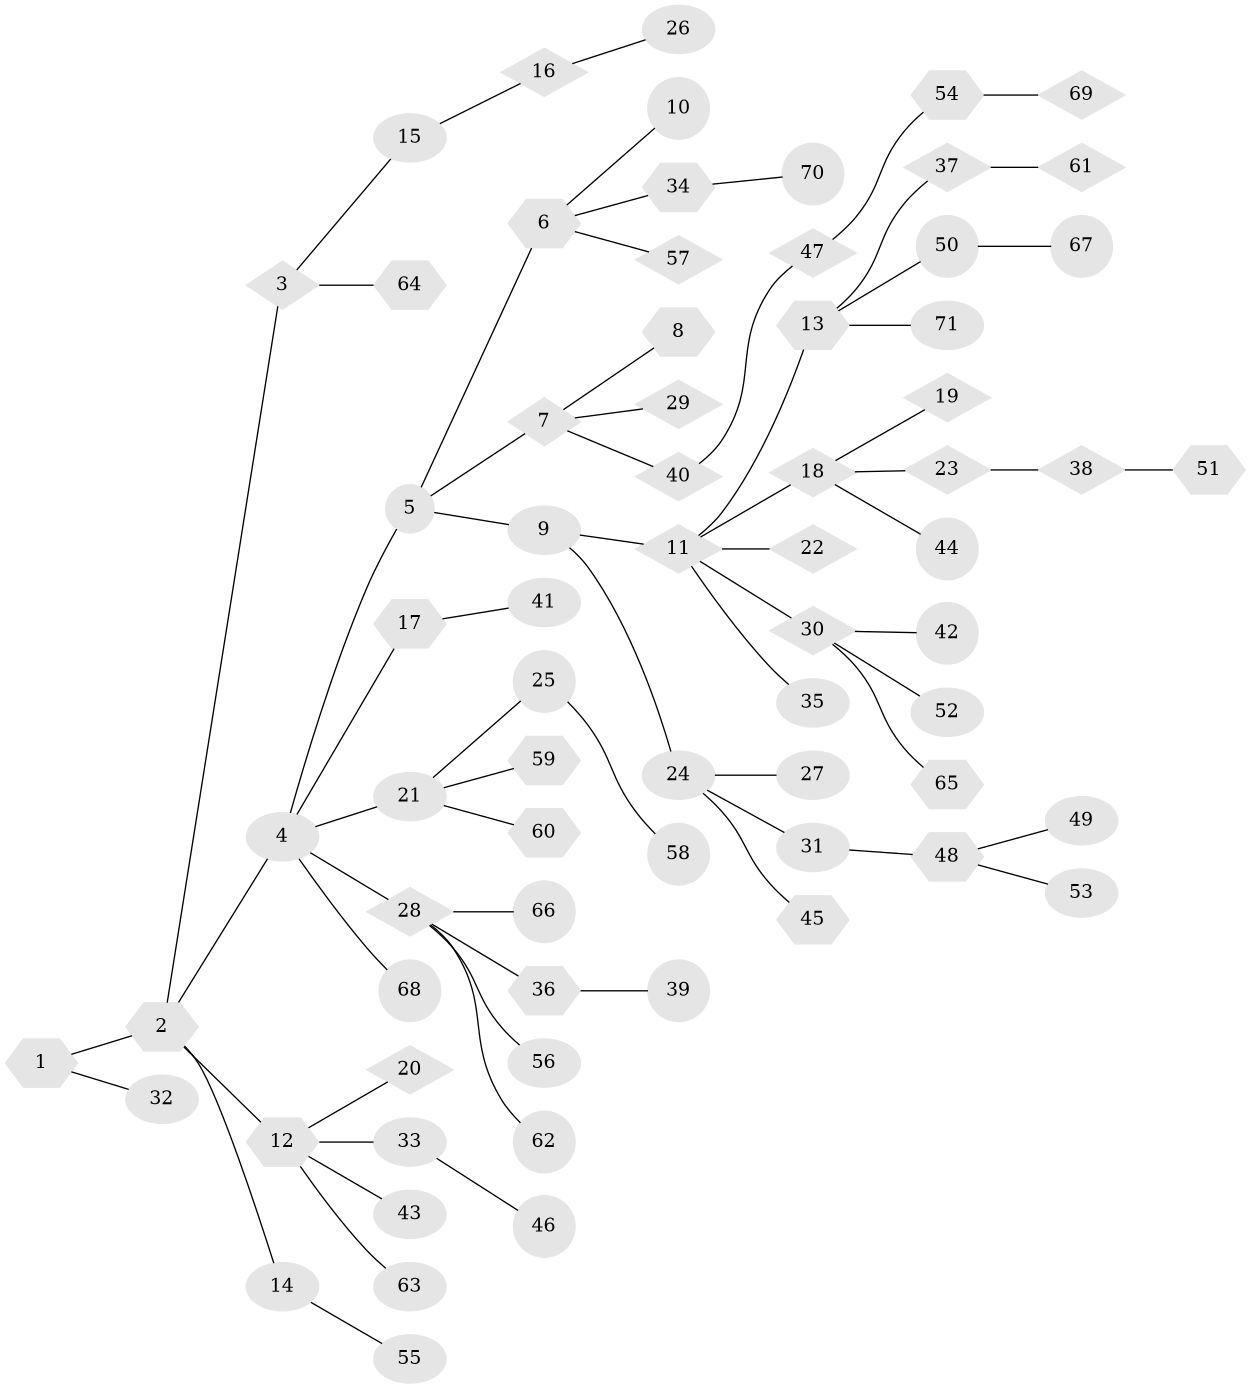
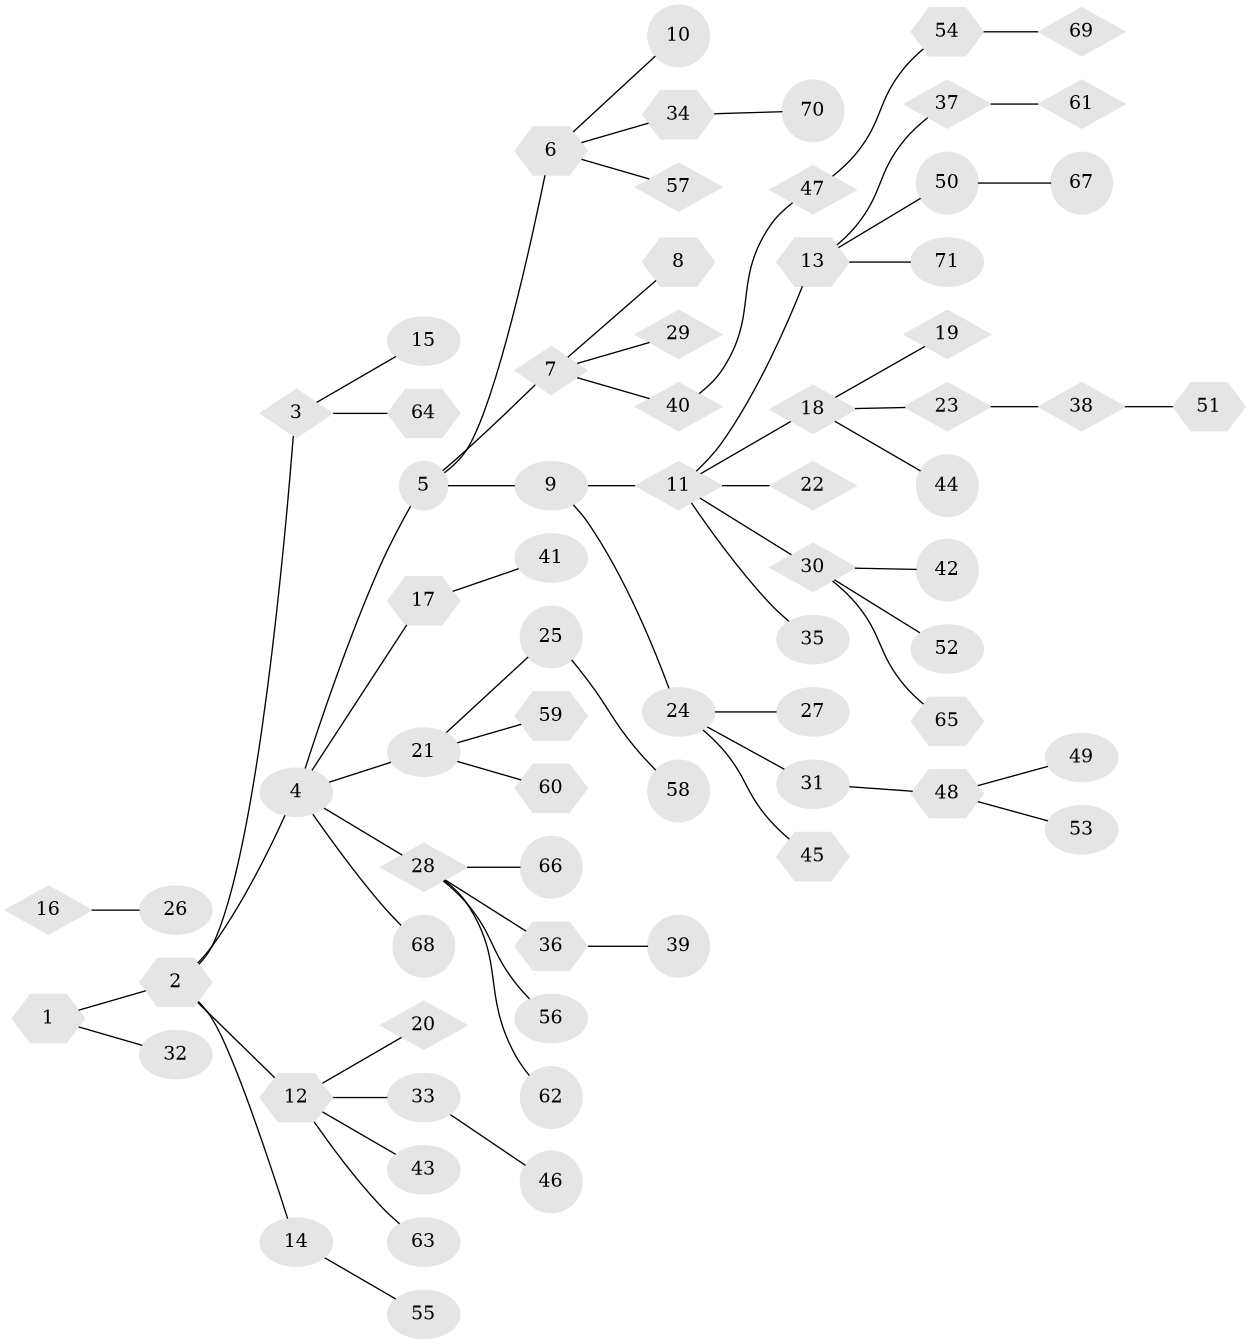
edge "16" -- "15": removed
